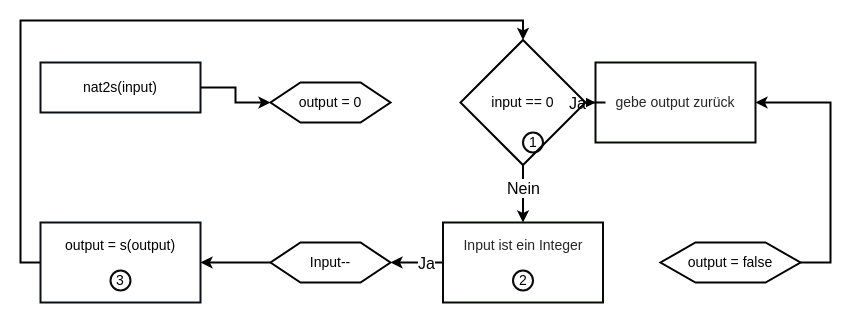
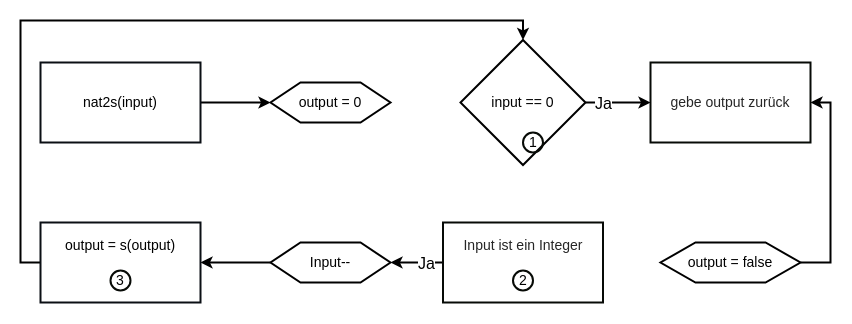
node "nat2s(input)": size 160x50 -> 160x80
node "gebe output zurück": moved (676, 103) -> (731, 103)
edge "input == 0" -> "Input ist ein Integer": removed, label "Nein"
